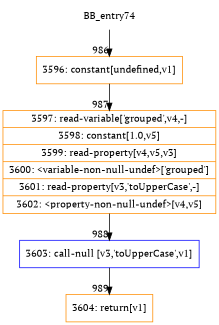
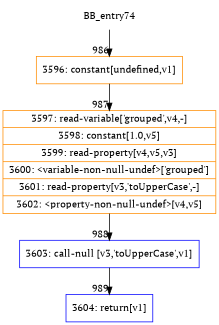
node "3604: return[v1]": color darkorange -> blue
